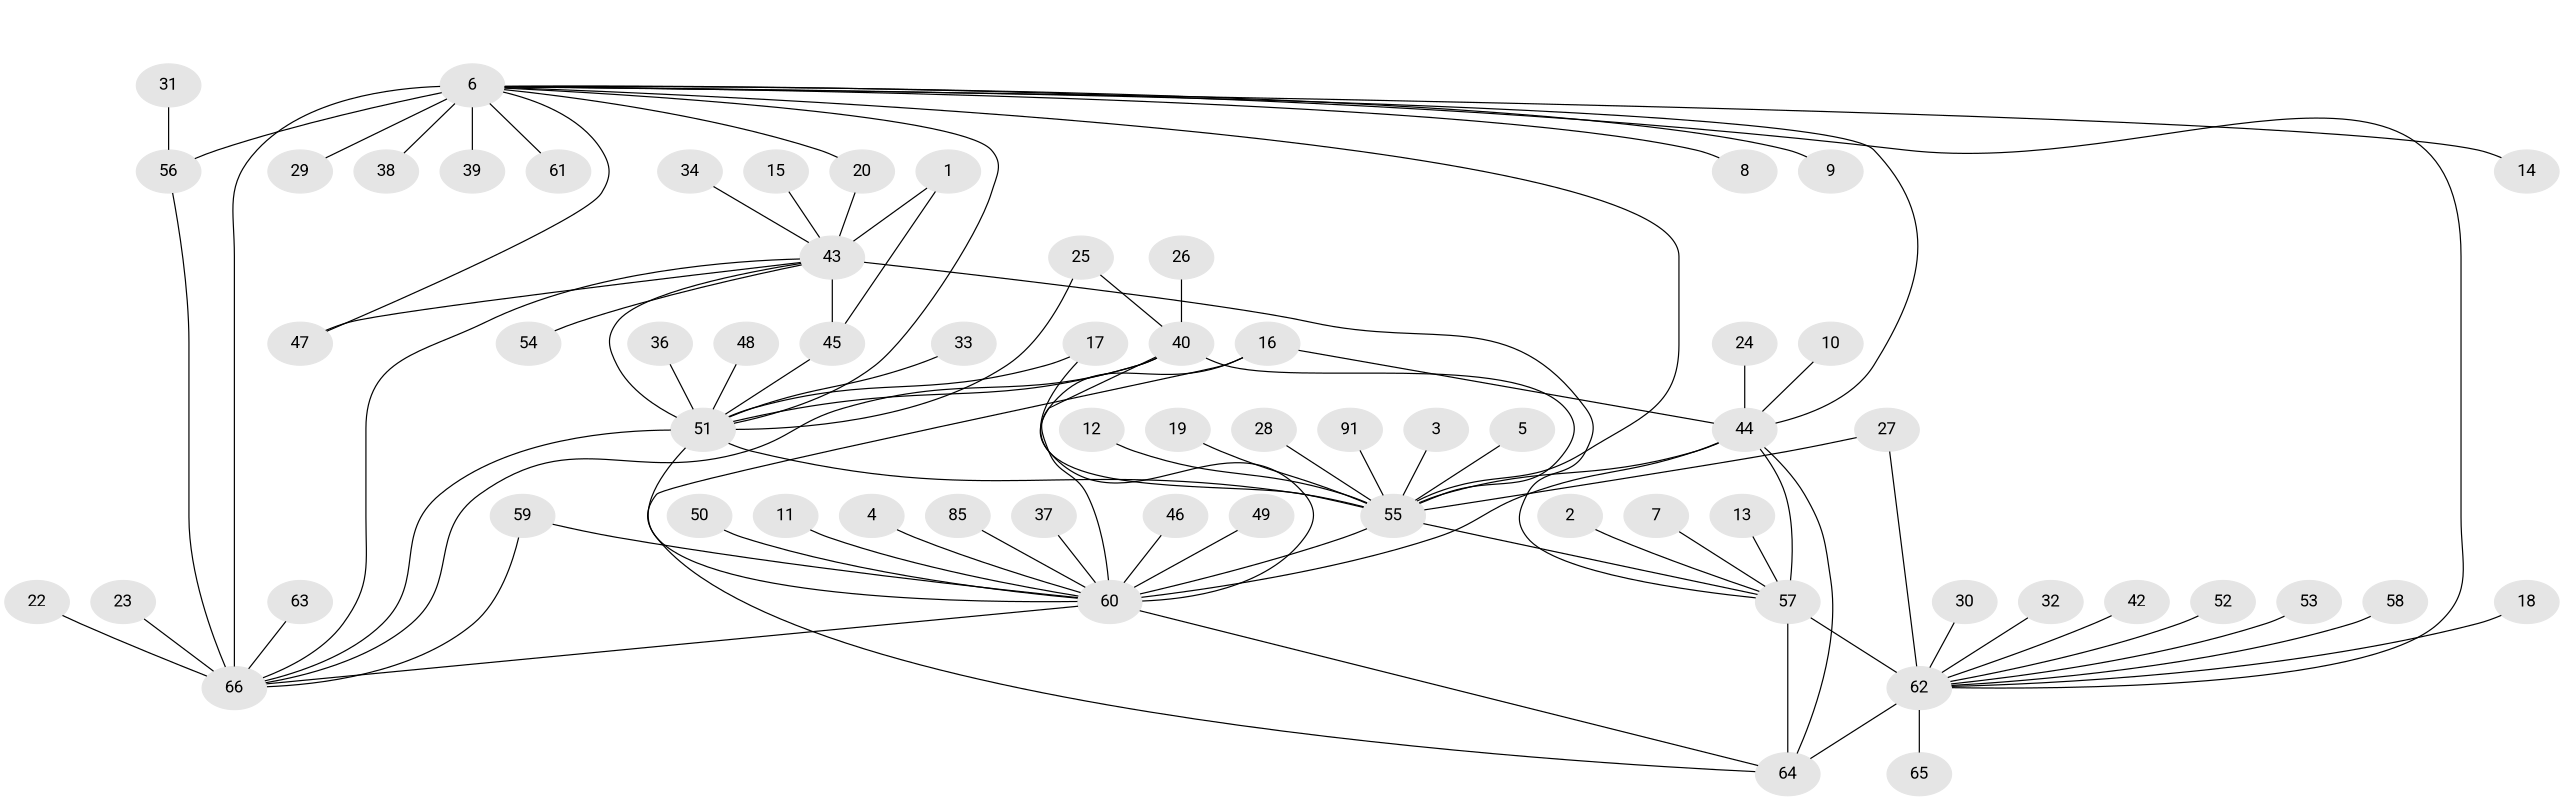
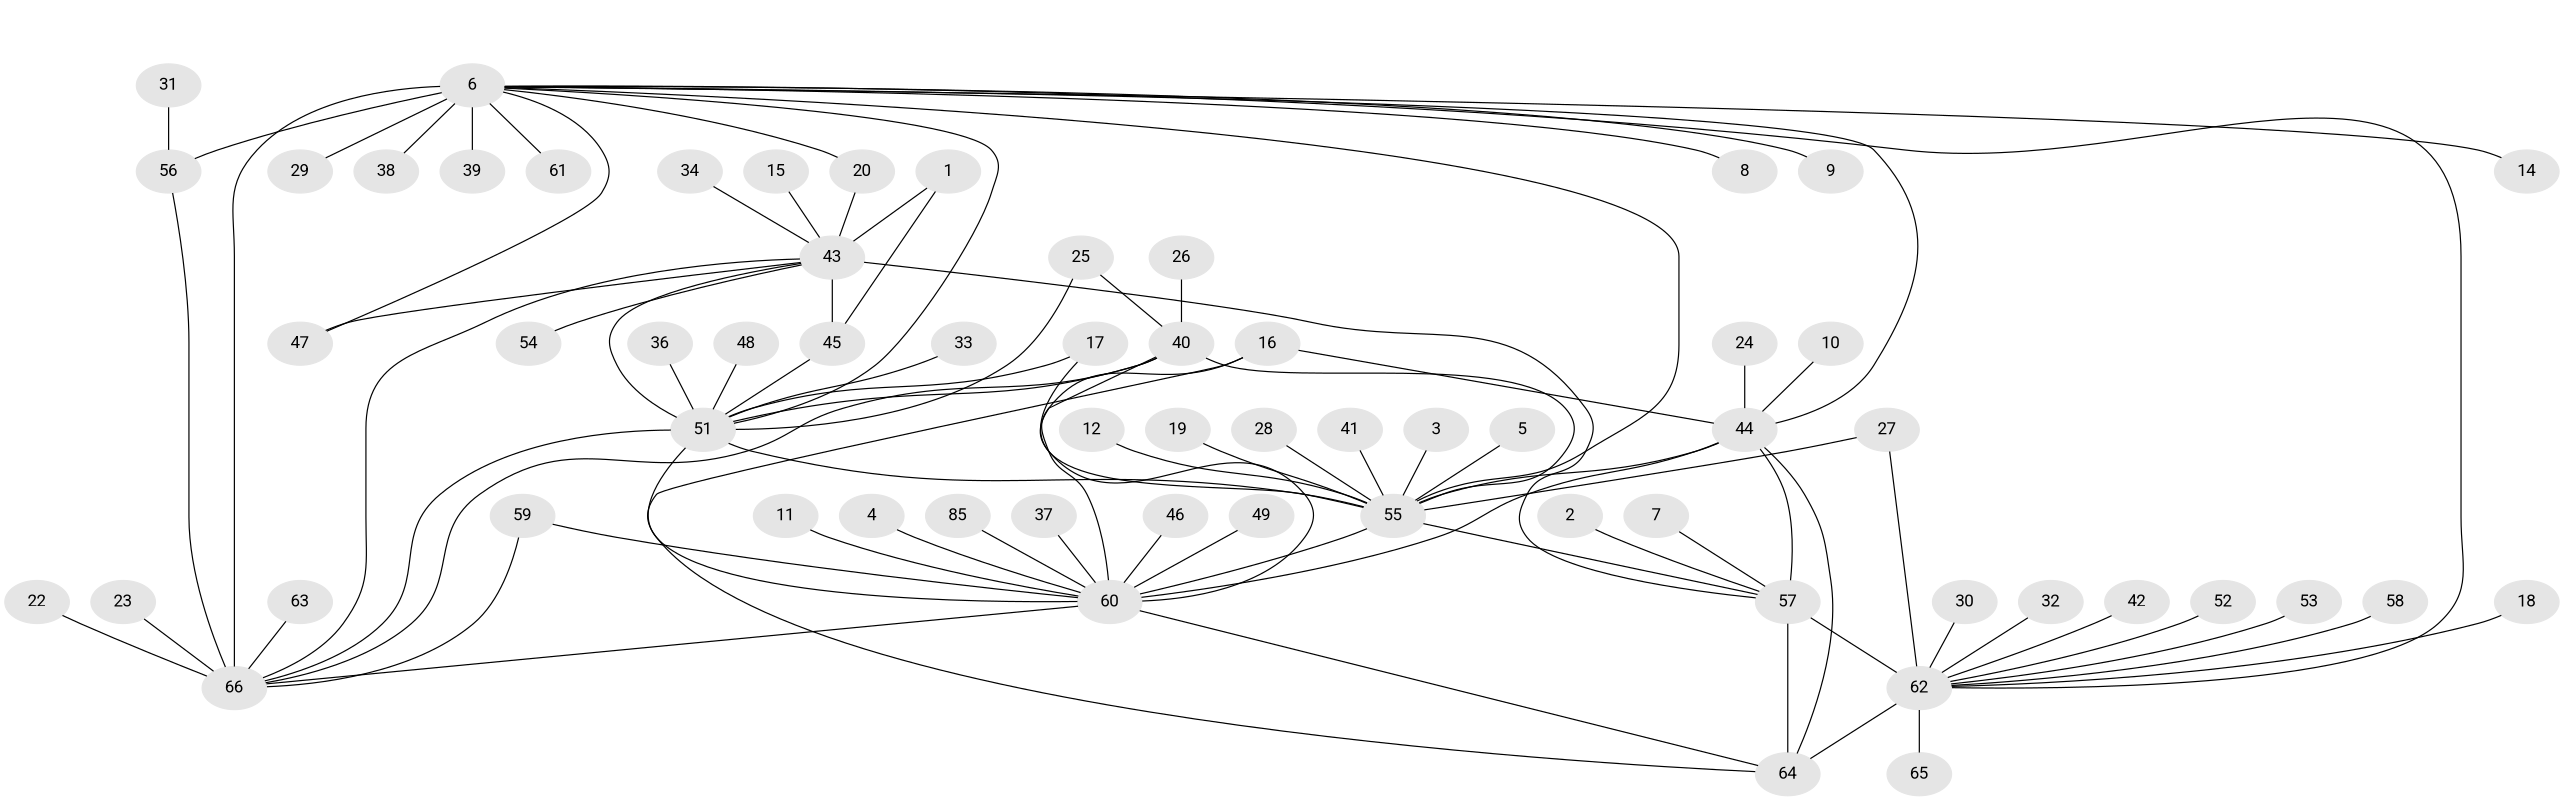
node "91": label "91" -> "41"
node "50": removed
node "13": removed
